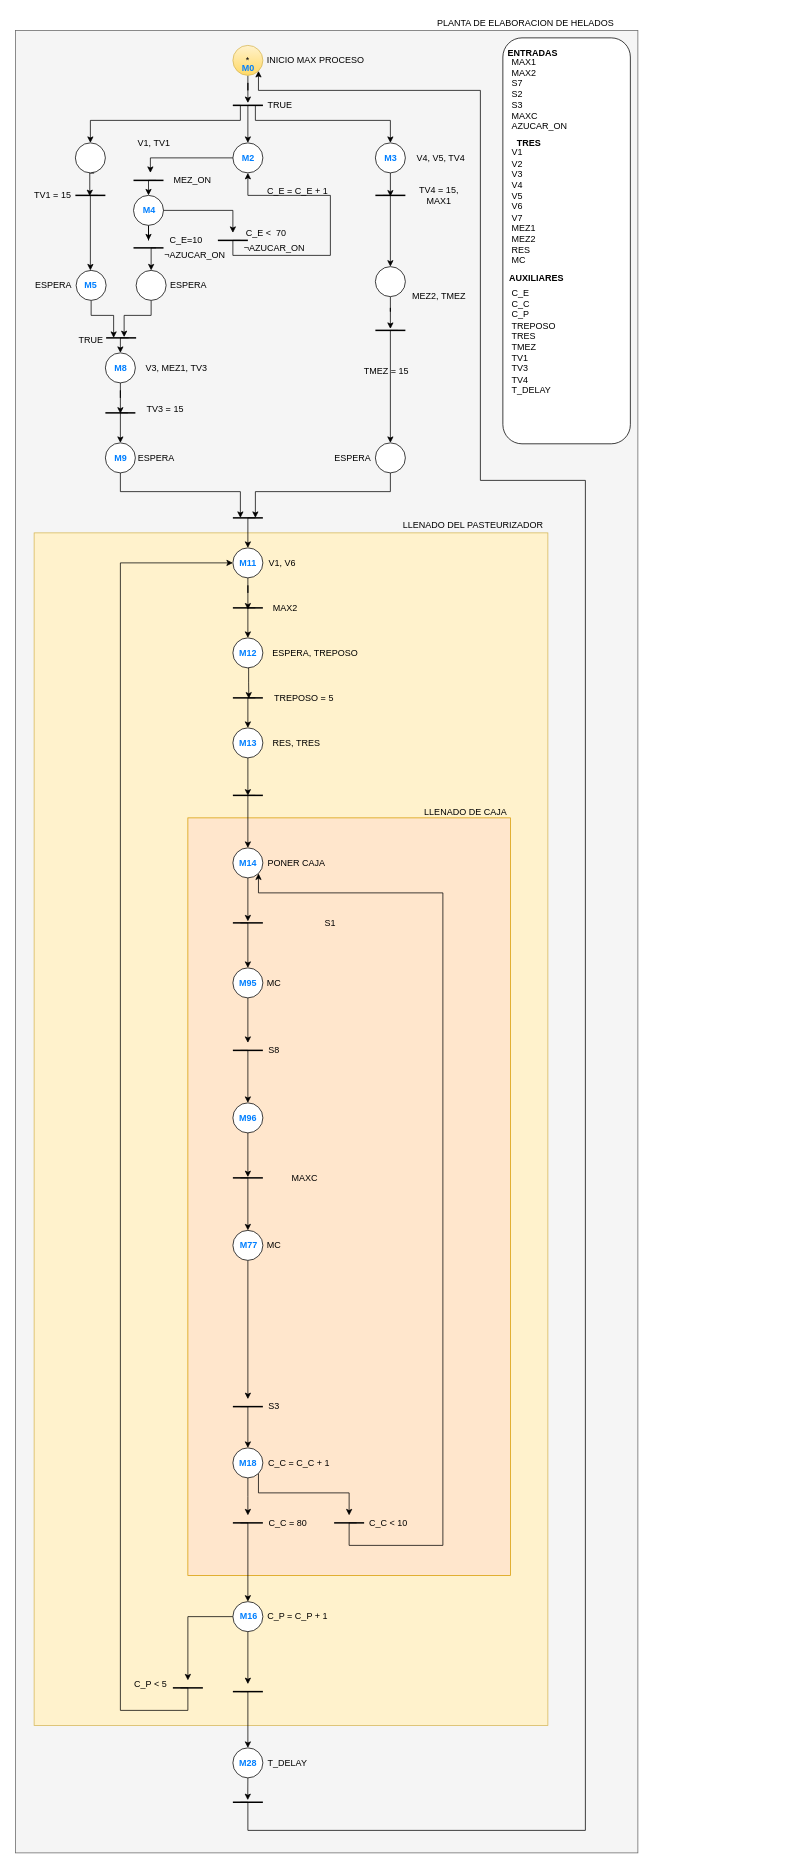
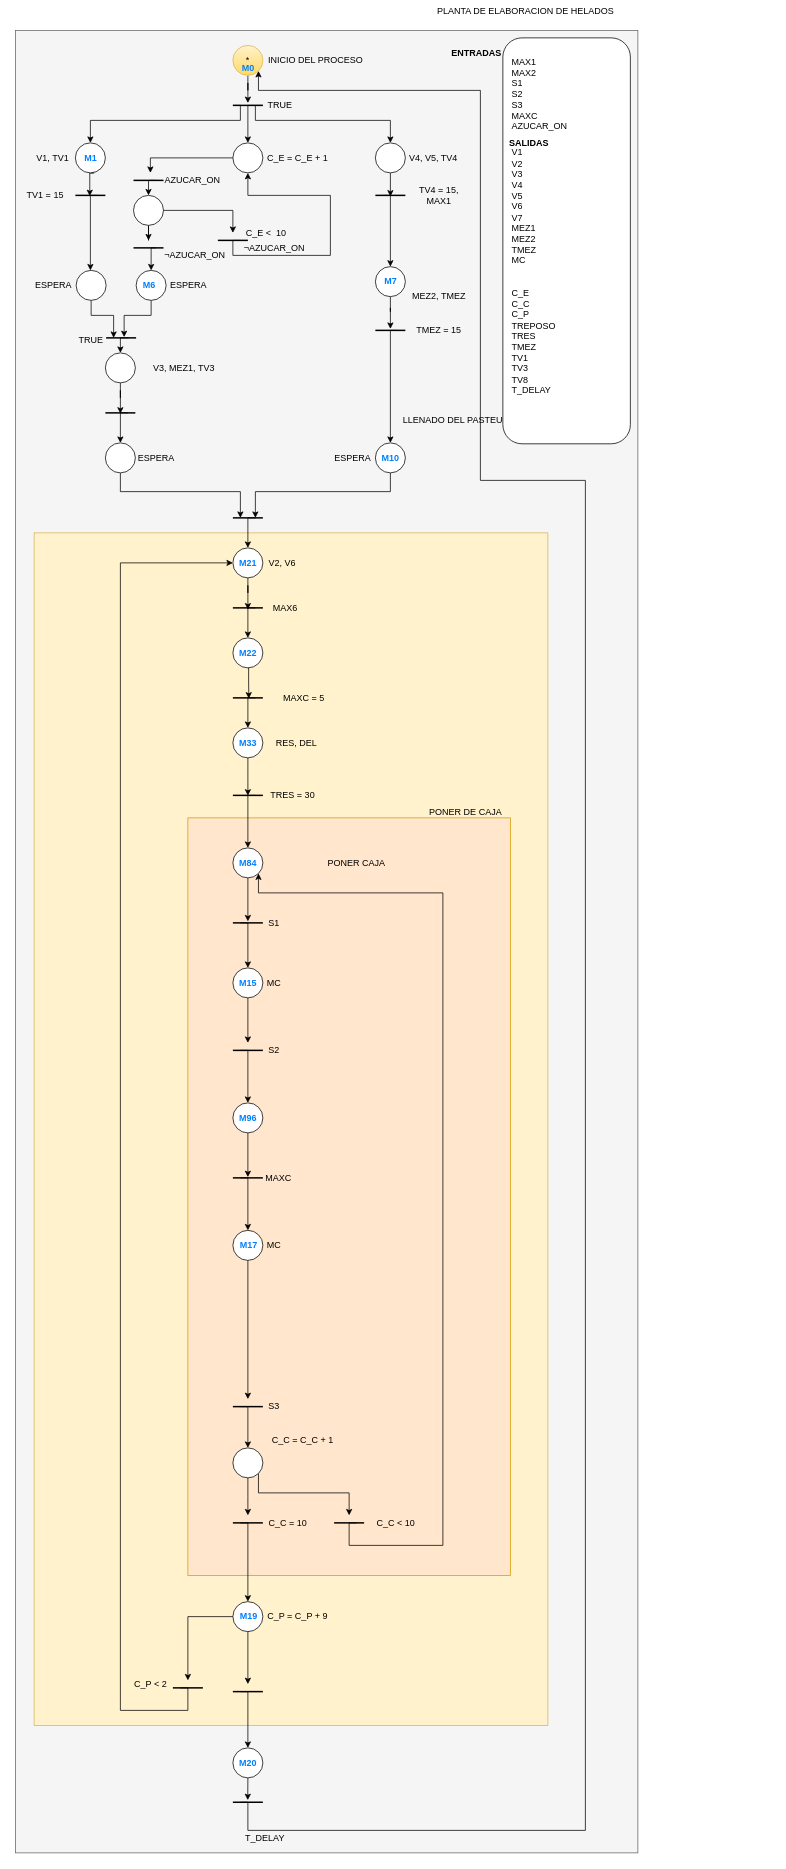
node "PLANTA DE ELABORACION DE HELADOS": moved (525, 23) -> (525, 12)
node "ENTRADAS": moved (533, 53) -> (477, 53)
node "INICIO MAX PROCESO": label "INICIO MAX PROCESO" -> "INICIO DEL PROCESO"
node "MAX1 MAX2 S7 S2 S3 MAXC AZUCAR_ON": label "MAX1 MAX2 S7 S2 S3 MAXC AZUCAR_ON" -> "MAX1 MAX2 S1 S2 S3 MAXC AZUCAR_ON"
node "V1, TV1": moved (154, 143) -> (53, 158)
node "TRES": label "TRES" -> "SALIDAS"
node "M1": added
node "M2": removed
node "M3": removed
node "V4, V5, TV4": moved (441, 158) -> (434, 158)
node "MEZ_ON": label "MEZ_ON" -> "AZUCAR_ON"
node "C_E = C_E + 1": moved (298, 192) -> (298, 158)
node "TV1 = 15": moved (53, 195) -> (45, 195)
node "V1 V2 V3 V4 V5 V6 V7 MEZ1 MEZ2 RES MC": label "V1 V2 V3 V4 V5 V6 V7 MEZ1 MEZ2 RES MC" -> "V1 V2 V3 V4 V5 V6 V7 MEZ1 MEZ2 TMEZ MC"
node "M4": removed
node "C_E < 70": label "C_E < 70" -> "C_E < 10"
node "C_E=10": removed
node "AUXILIARES": removed
node "M7": added
node "M5": removed
node "M6": added
node "C_E C_C C_P TREPOSO TRES TMEZ TV1 TV3 TV4 T_DELAY": label "C_E C_C C_P TREPOSO TRES TMEZ TV1 TV3 TV4 T_DELAY" -> "C_E C_C C_P TREPOSO TRES TMEZ TV1 TV3 TV8 T_DELAY"
node "M8": removed
node "V3, MEZ1, TV3": moved (177, 368) -> (184, 368)
node "TMEZ = 15": moved (387, 372) -> (439, 330)
node "TV3 = 15": removed
node "M9": removed
node "M10": added
node "LLENADO DEL PASTEURIZADOR": moved (473, 525) -> (473, 420)
node "M11": label "M11" -> "M21"
node "V1, V6": label "V1, V6" -> "V2, V6"
node "MAX2": label "MAX2" -> "MAX6"
node "M12": label "M12" -> "M22"
node "ESPERA, TREPOSO": removed
node "TREPOSO = 5": label "TREPOSO = 5" -> "MAXC = 5"
node "M13": label "M13" -> "M33"
node "RES, TRES": label "RES, TRES" -> "RES, DEL"
node "TRES = 30": added
node "LLENADO DE CAJA": label "LLENADO DE CAJA" -> "PONER DE CAJA"
node "M14": label "M14" -> "M84"
node "PONER CAJA": moved (297, 863) -> (357, 863)
node "S1": moved (330, 923) -> (274, 923)
node "M95": label "M95" -> "M15"
node "S8": label "S8" -> "S2"
node "MAXC": moved (305, 1178) -> (279, 1178)
node "M77": label "M77" -> "M17"
node "M18": removed
node "C_C = C_C + 1": moved (299, 1463) -> (303, 1440)
node "C_C = 80": label "C_C = 80" -> "C_C = 10"
node "C_C < 10": moved (389, 1523) -> (396, 1523)
node "M16": label "M16" -> "M19"
node "C_P = C_P + 1": label "C_P = C_P + 1" -> "C_P = C_P + 9"
node "C_P < 5": label "C_P < 5" -> "C_P < 2"
node "M28": label "M28" -> "M20"
node "T_DELAY": moved (288, 1763) -> (265, 1838)
